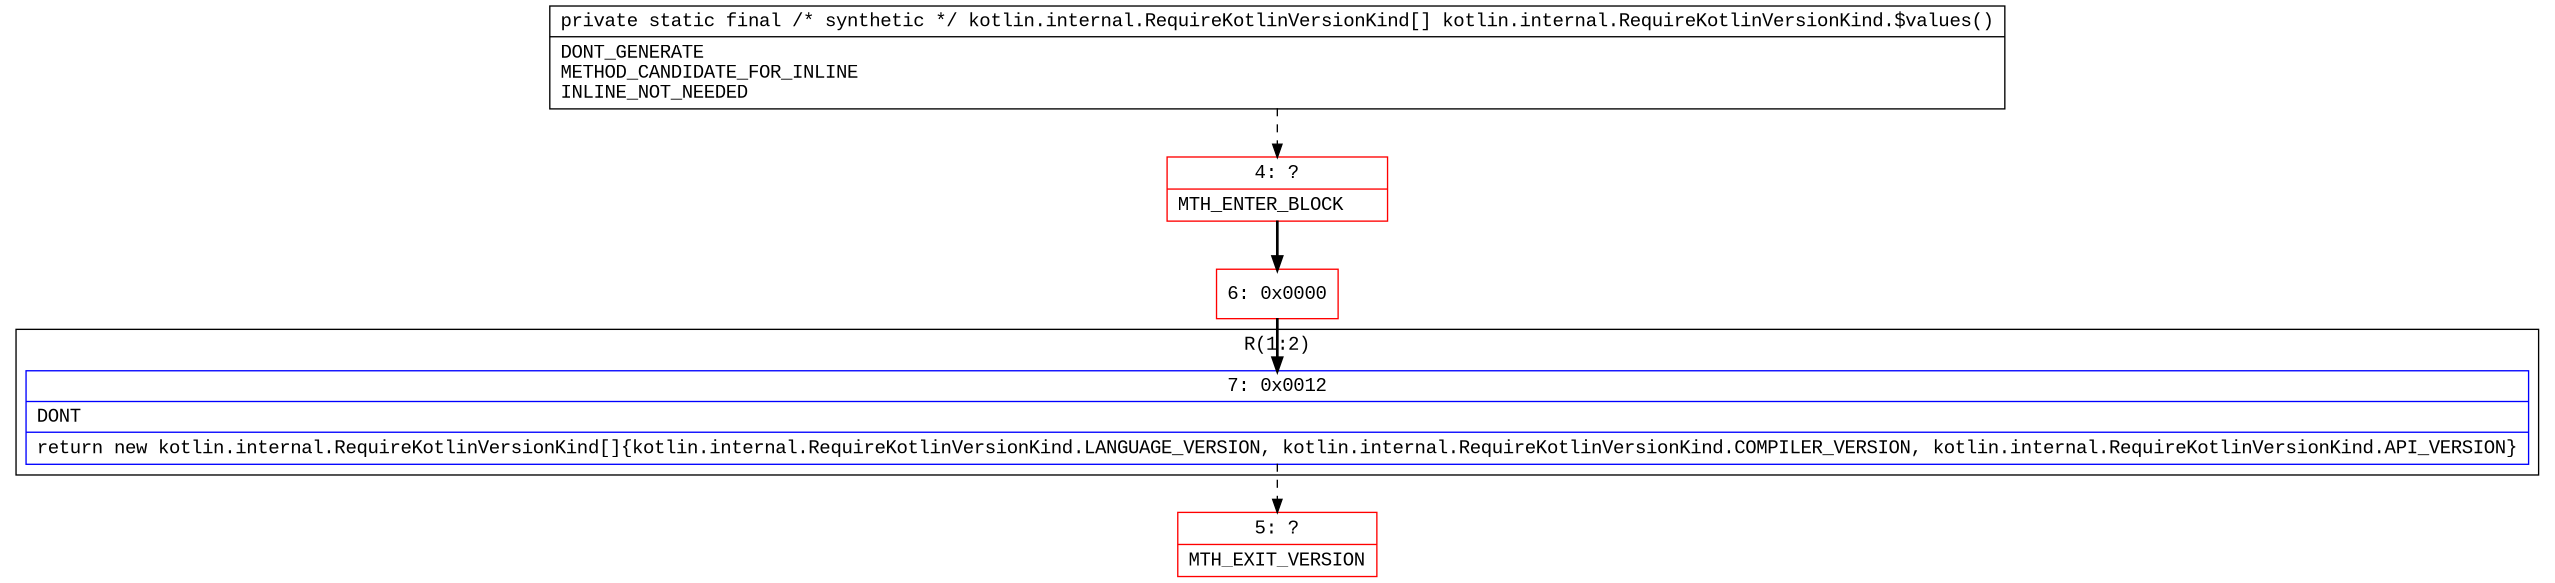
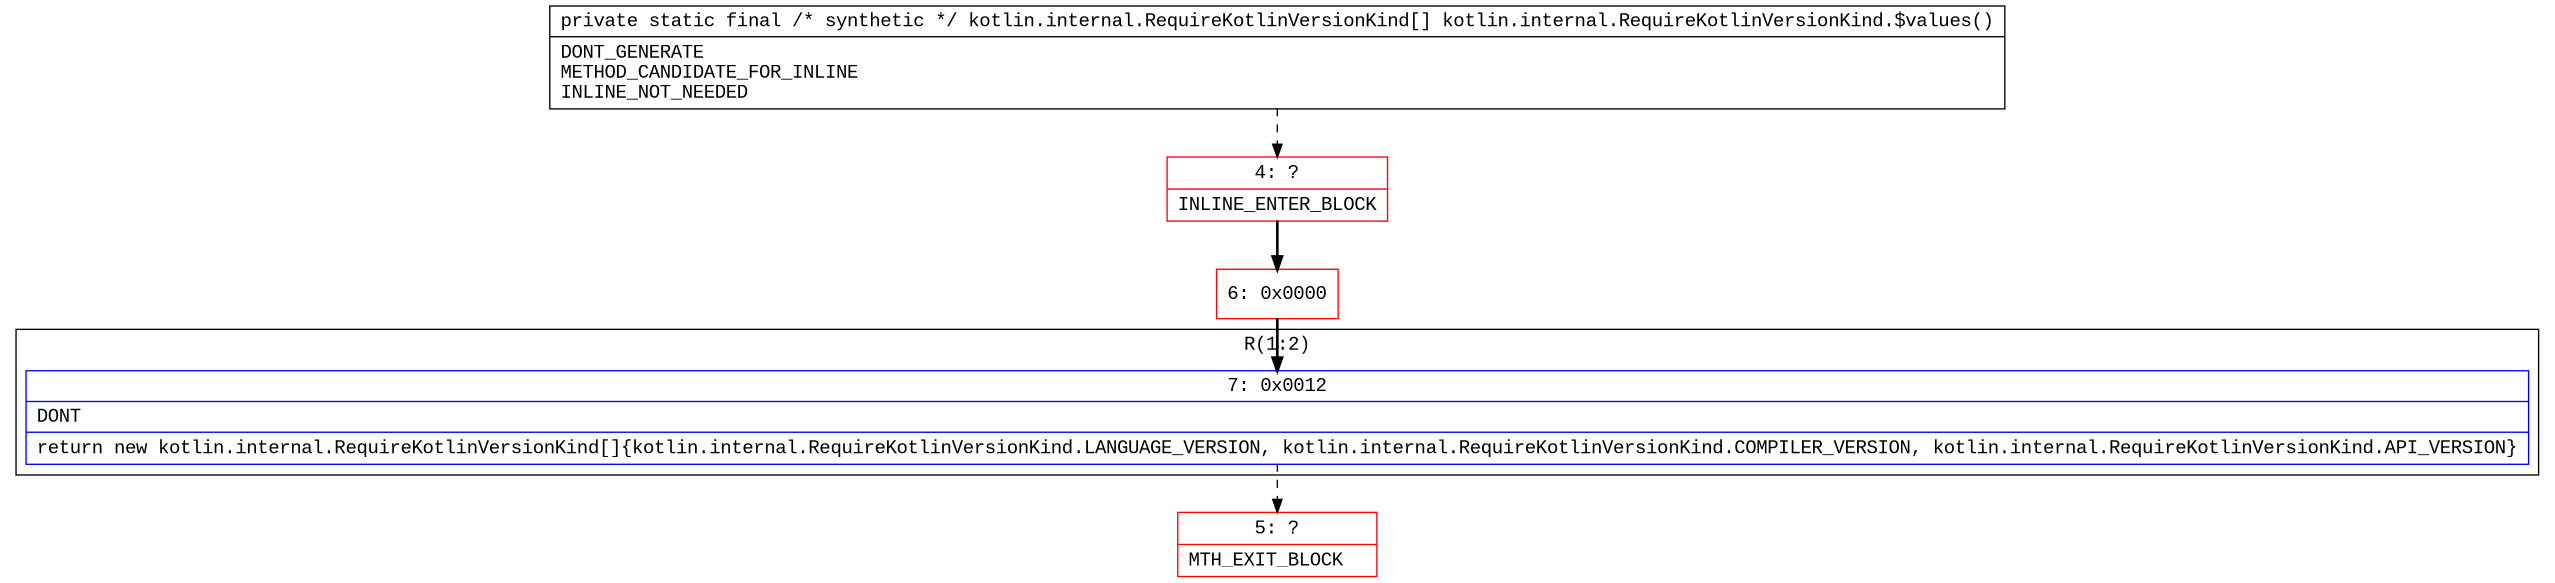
node "4: ?": text "MTH_ENTER_BLOCK" -> "INLINE_ENTER_BLOCK"
node "5: ?": text "MTH_EXIT_VERSION" -> "MTH_EXIT_BLOCK"
